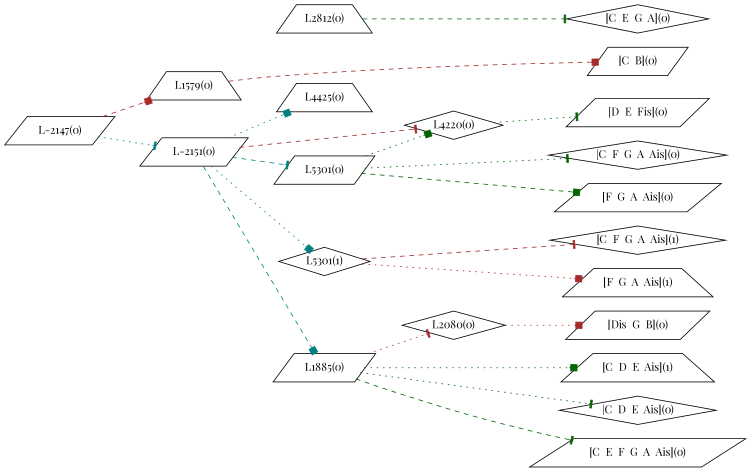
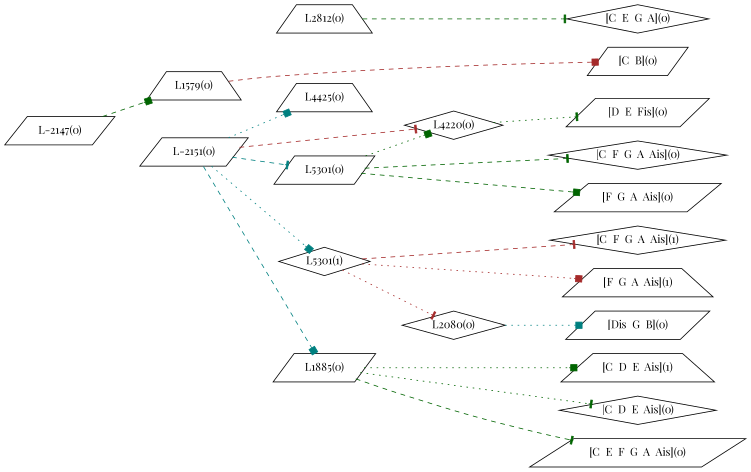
edge "L-2147(0)" -> "L1579(0)": color brown -> darkgreen
edge "L-2147(0)" -> "L-2151(0)": removed
edge "L5301(0)" -> "[C  F  G  A  Ais](0)": style dotted -> dashed
edge "L2080(0)" -> "[Dis  G  B](0)": color brown -> teal
edge "L1885(0)" -> "L2080(0)": now "L5301(1)" -> "L2080(0)"
